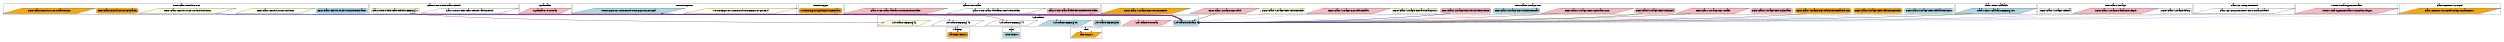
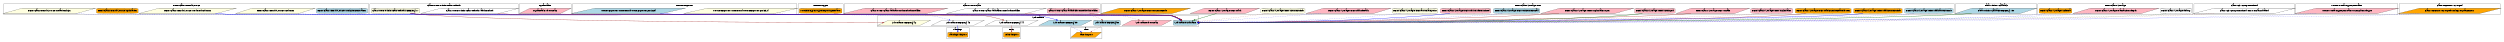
node "DBIx::Class::ResultSource::_relationships": fillcolor orange -> lightyellow
node "Data::Visitor::Callback::BEGIN@190": label "Data::Visitor::Callback::BEGIN@190" -> "Data::Mixin::Callback::BEGIN@190"
node "DBIx::Class::Storage::schema": fillcolor white -> orange
edge "Class::MOP::Mixin::HasMethods::BEGIN@17" -> "Sub::Name::BEGIN@99": style dashed -> bold
edge "Sub::Name::subname" -> "Moose::Exporter::__ANON__[Moose/Exporter.pm:329]": reversed
edge "DBIx::Class::Storage::DBI::_dbi_connect_info" -> "Sub::Name::subname": style dashed -> bold
node "strict::import": fillcolor lightblue -> orange
